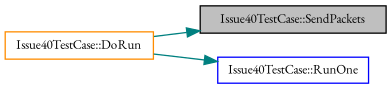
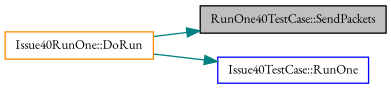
node "Issue40TestCase::SendPackets": label "Issue40TestCase::SendPackets" -> "RunOne40TestCase::SendPackets"
node "Issue40TestCase::DoRun": label "Issue40TestCase::DoRun" -> "Issue40RunOne::DoRun"
